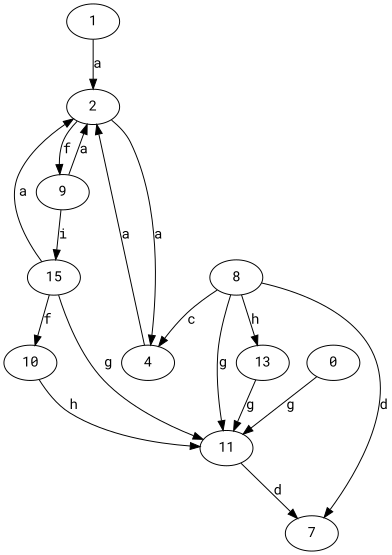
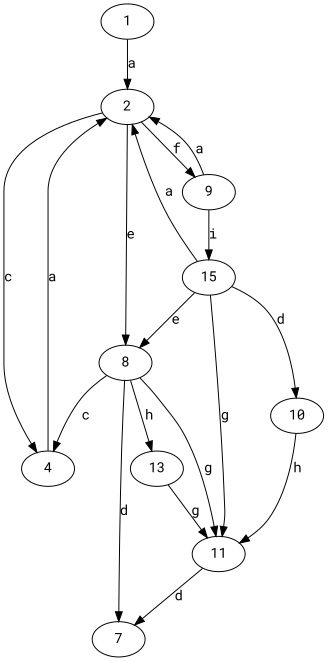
edge "2" -> "8": added, label "e"
edge "2" -> "4": label "a" -> "c"
edge "15" -> "8": added, label "e"
edge "15" -> "10": label "f" -> "d"
node "0": removed
